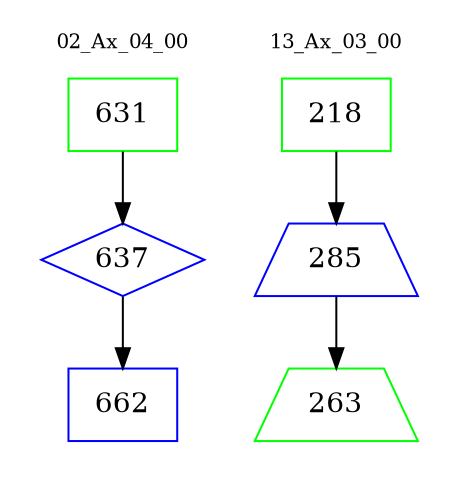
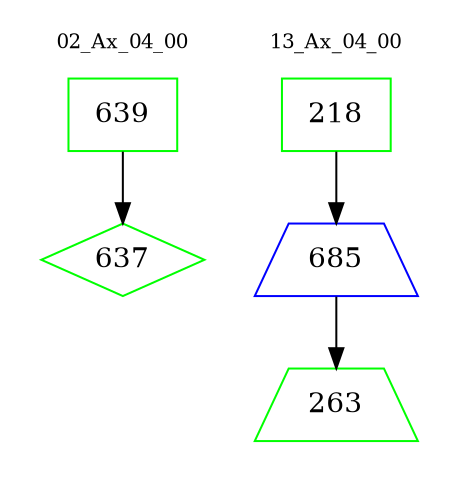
cluster "13_Ax_03_00": label "13_Ax_03_00" -> "13_Ax_04_00"
node "631": label "631" -> "639"
node "637": color blue -> green
node "285": label "285" -> "685"
node "662": removed
